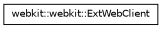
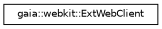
node "webkit::webkit::ExtWebClient": label "webkit::webkit::ExtWebClient" -> "gaia::webkit::ExtWebClient"
